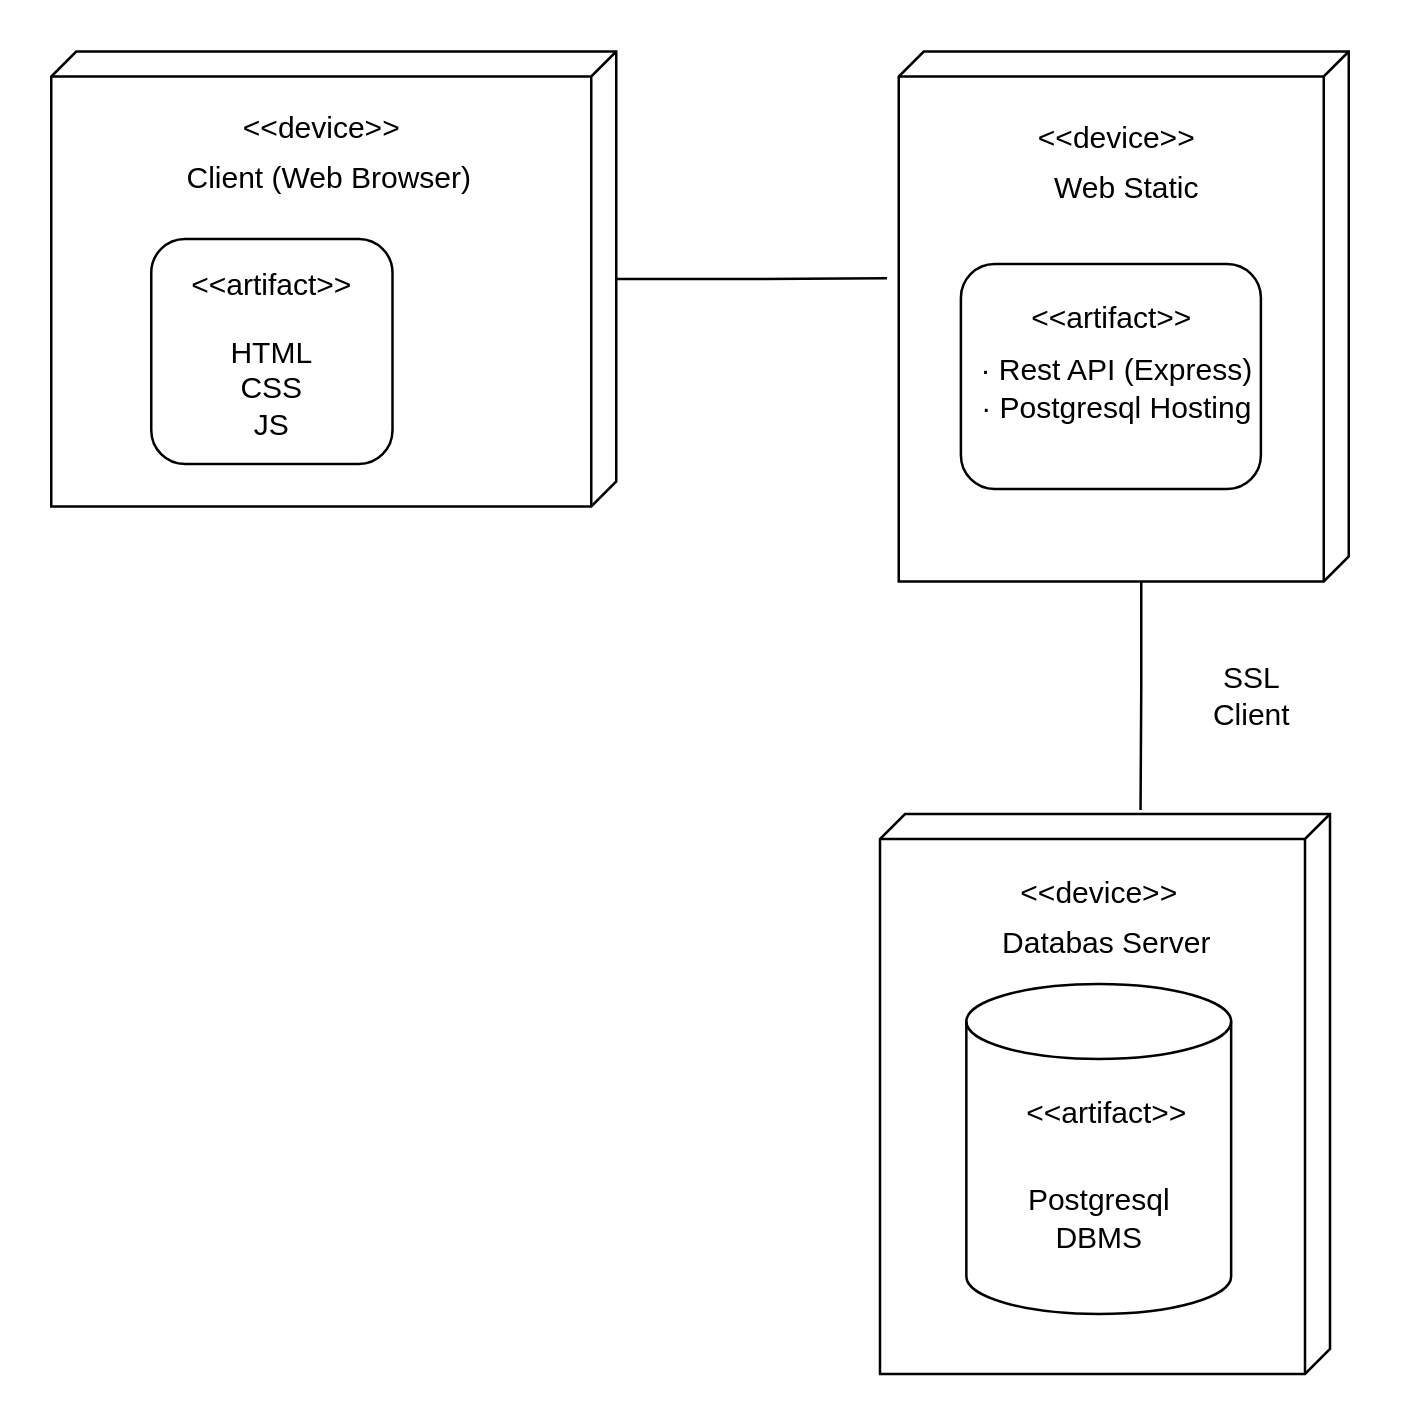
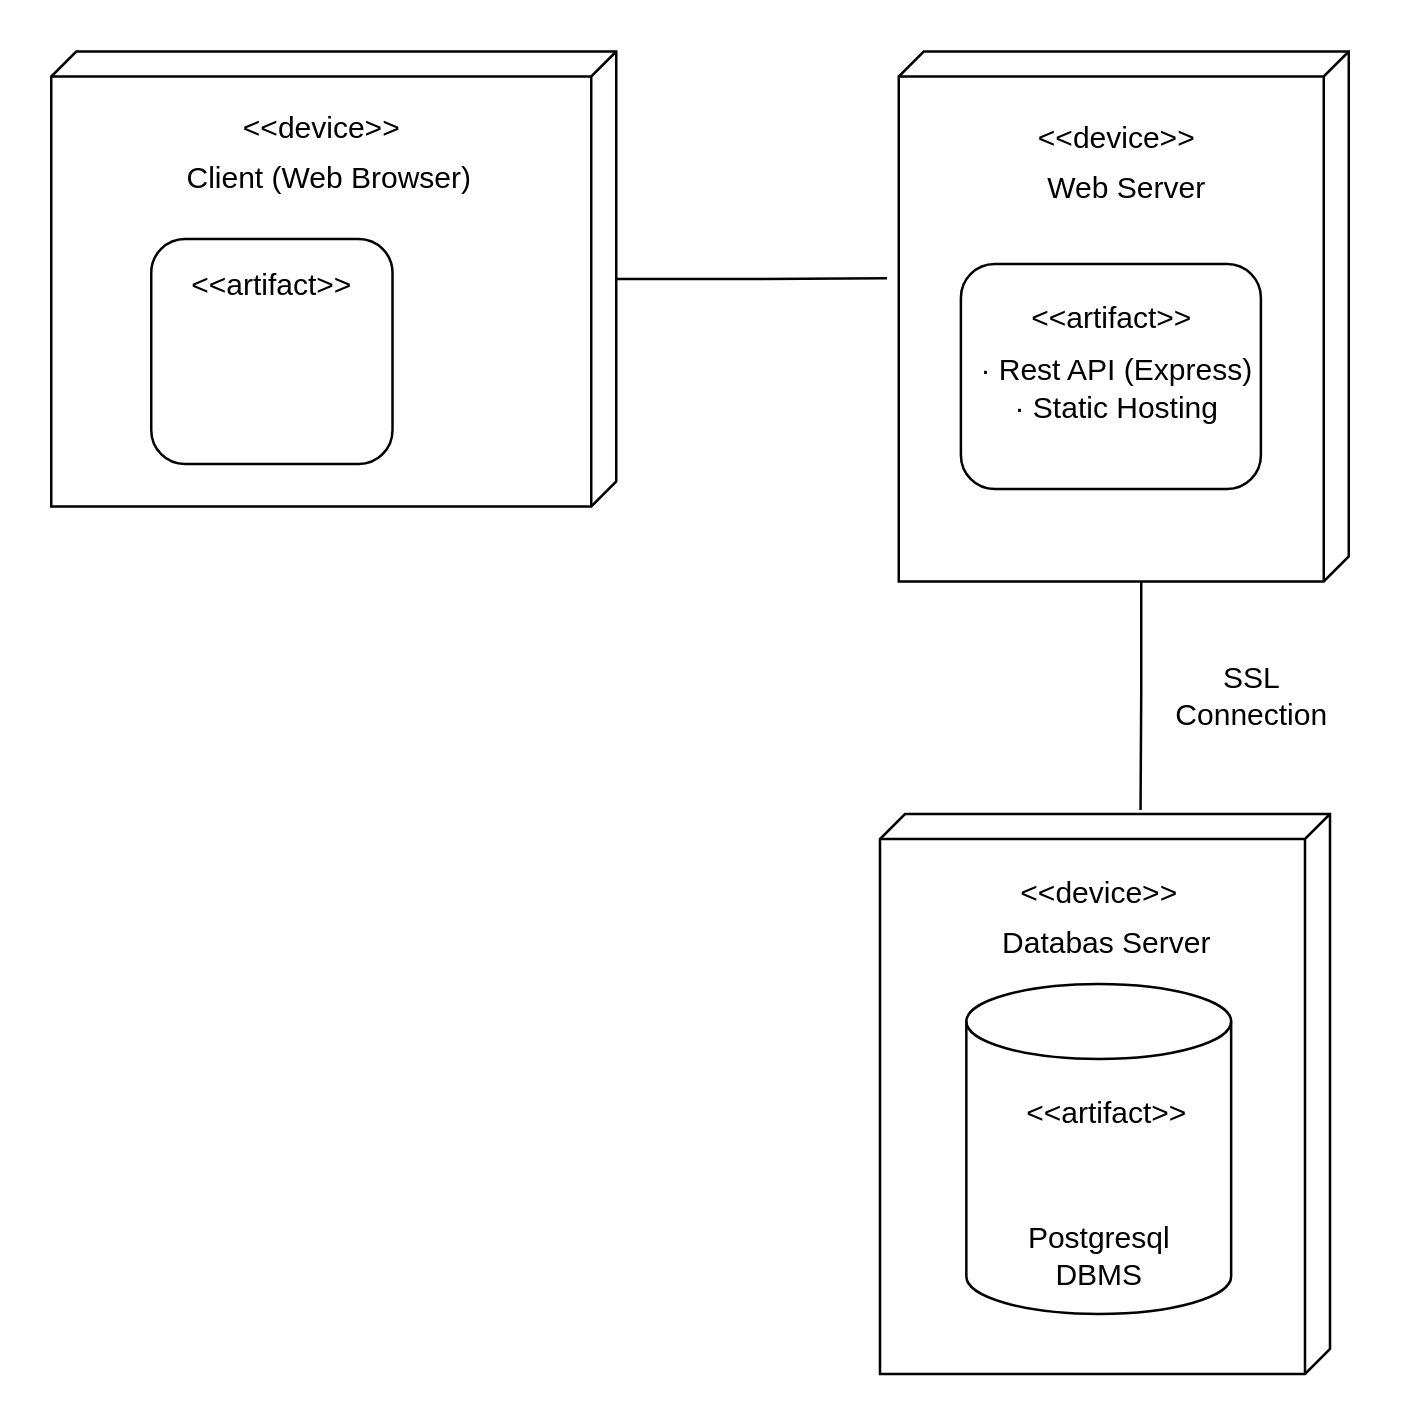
node "Web Static": label "Web Static" -> "Web Server"
node "HTML CSS JS": removed
node "· Rest API (Express) · Postgresql Hosting": label "· Rest API (Express) · Postgresql Hosting" -> "· Rest API (Express) · Static Hosting"
node "SSL Client": label "SSL Client" -> "SSL Connection"
node "Postgresql DBMS": moved (1099, 1218) -> (1099, 1255)
